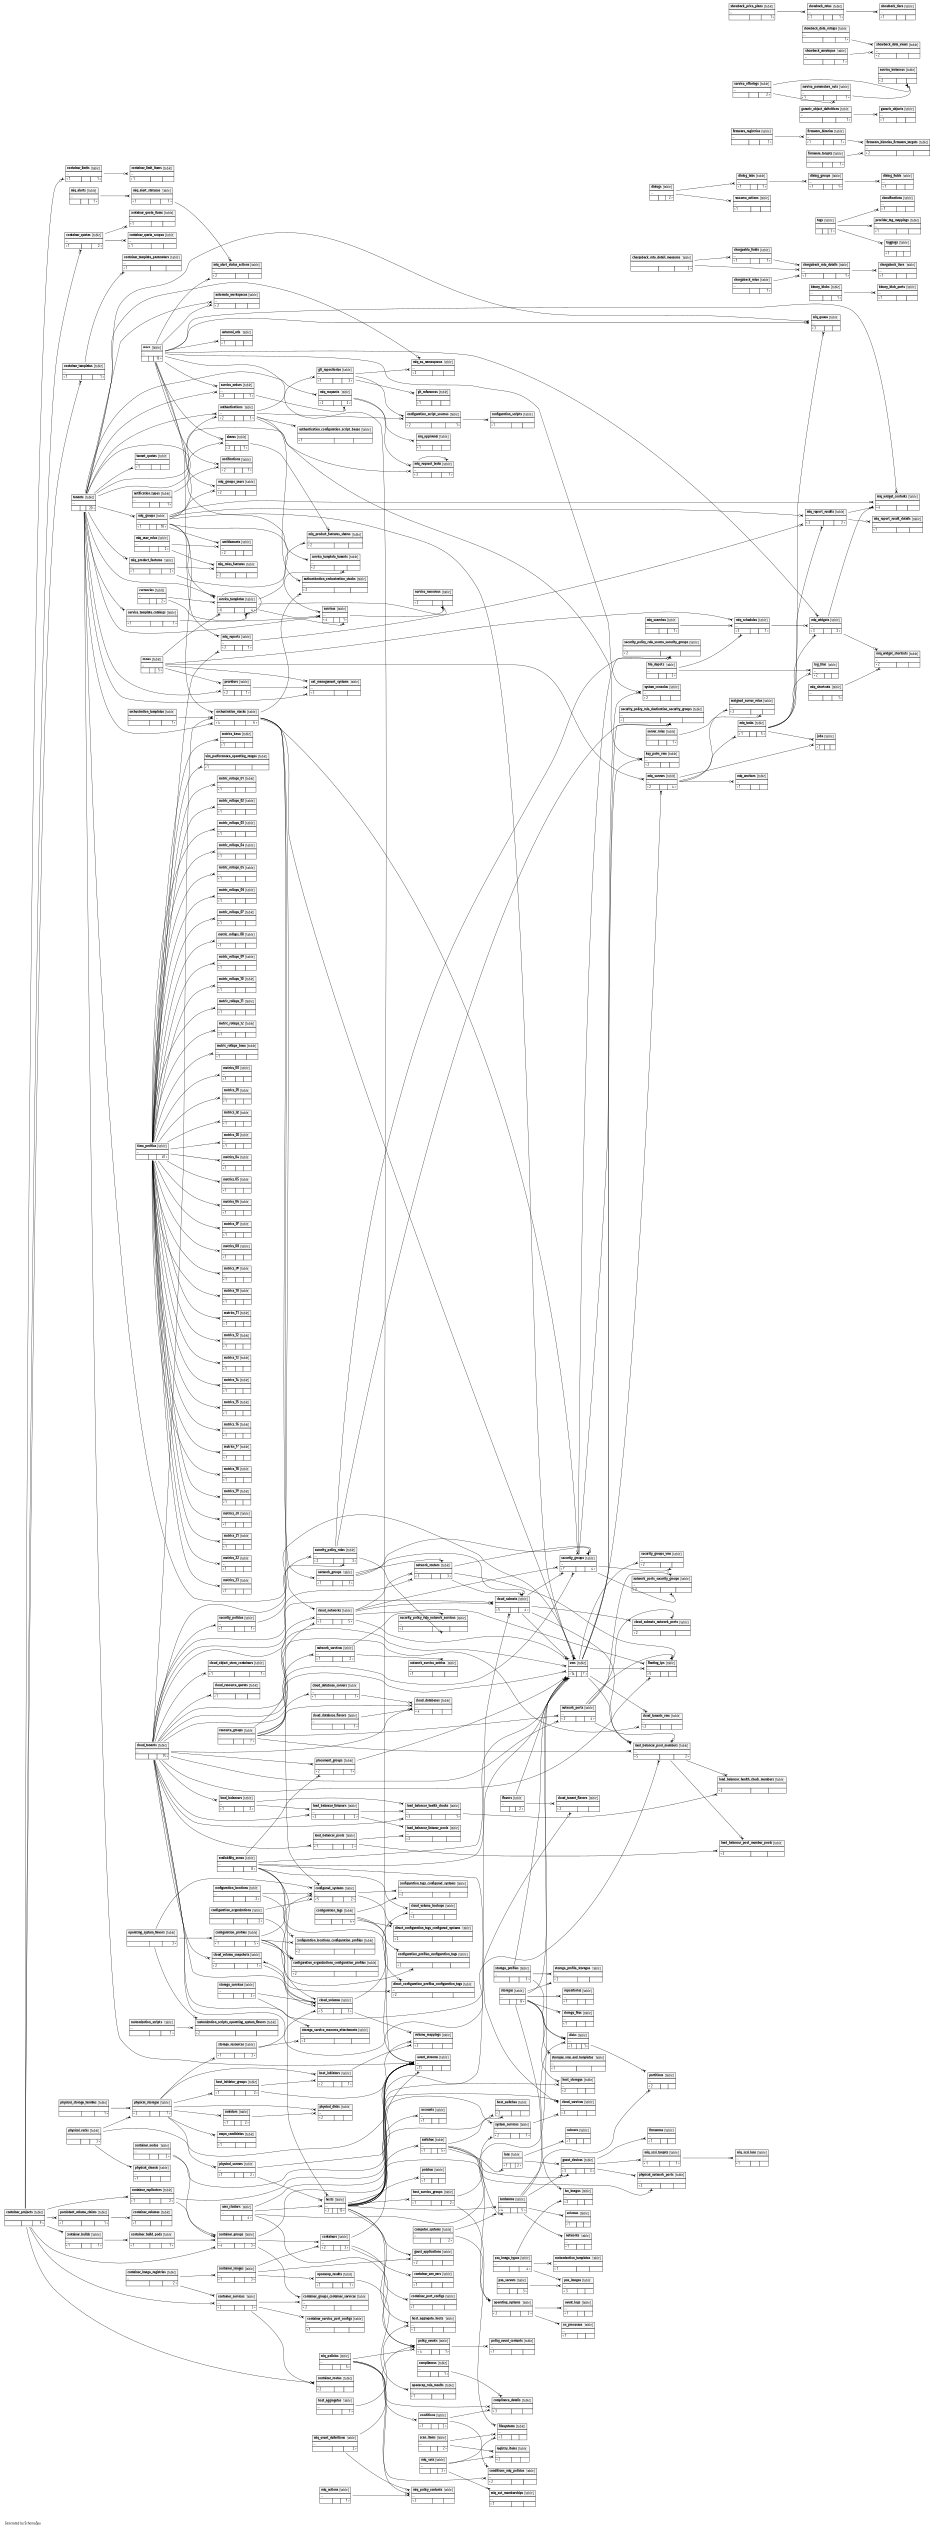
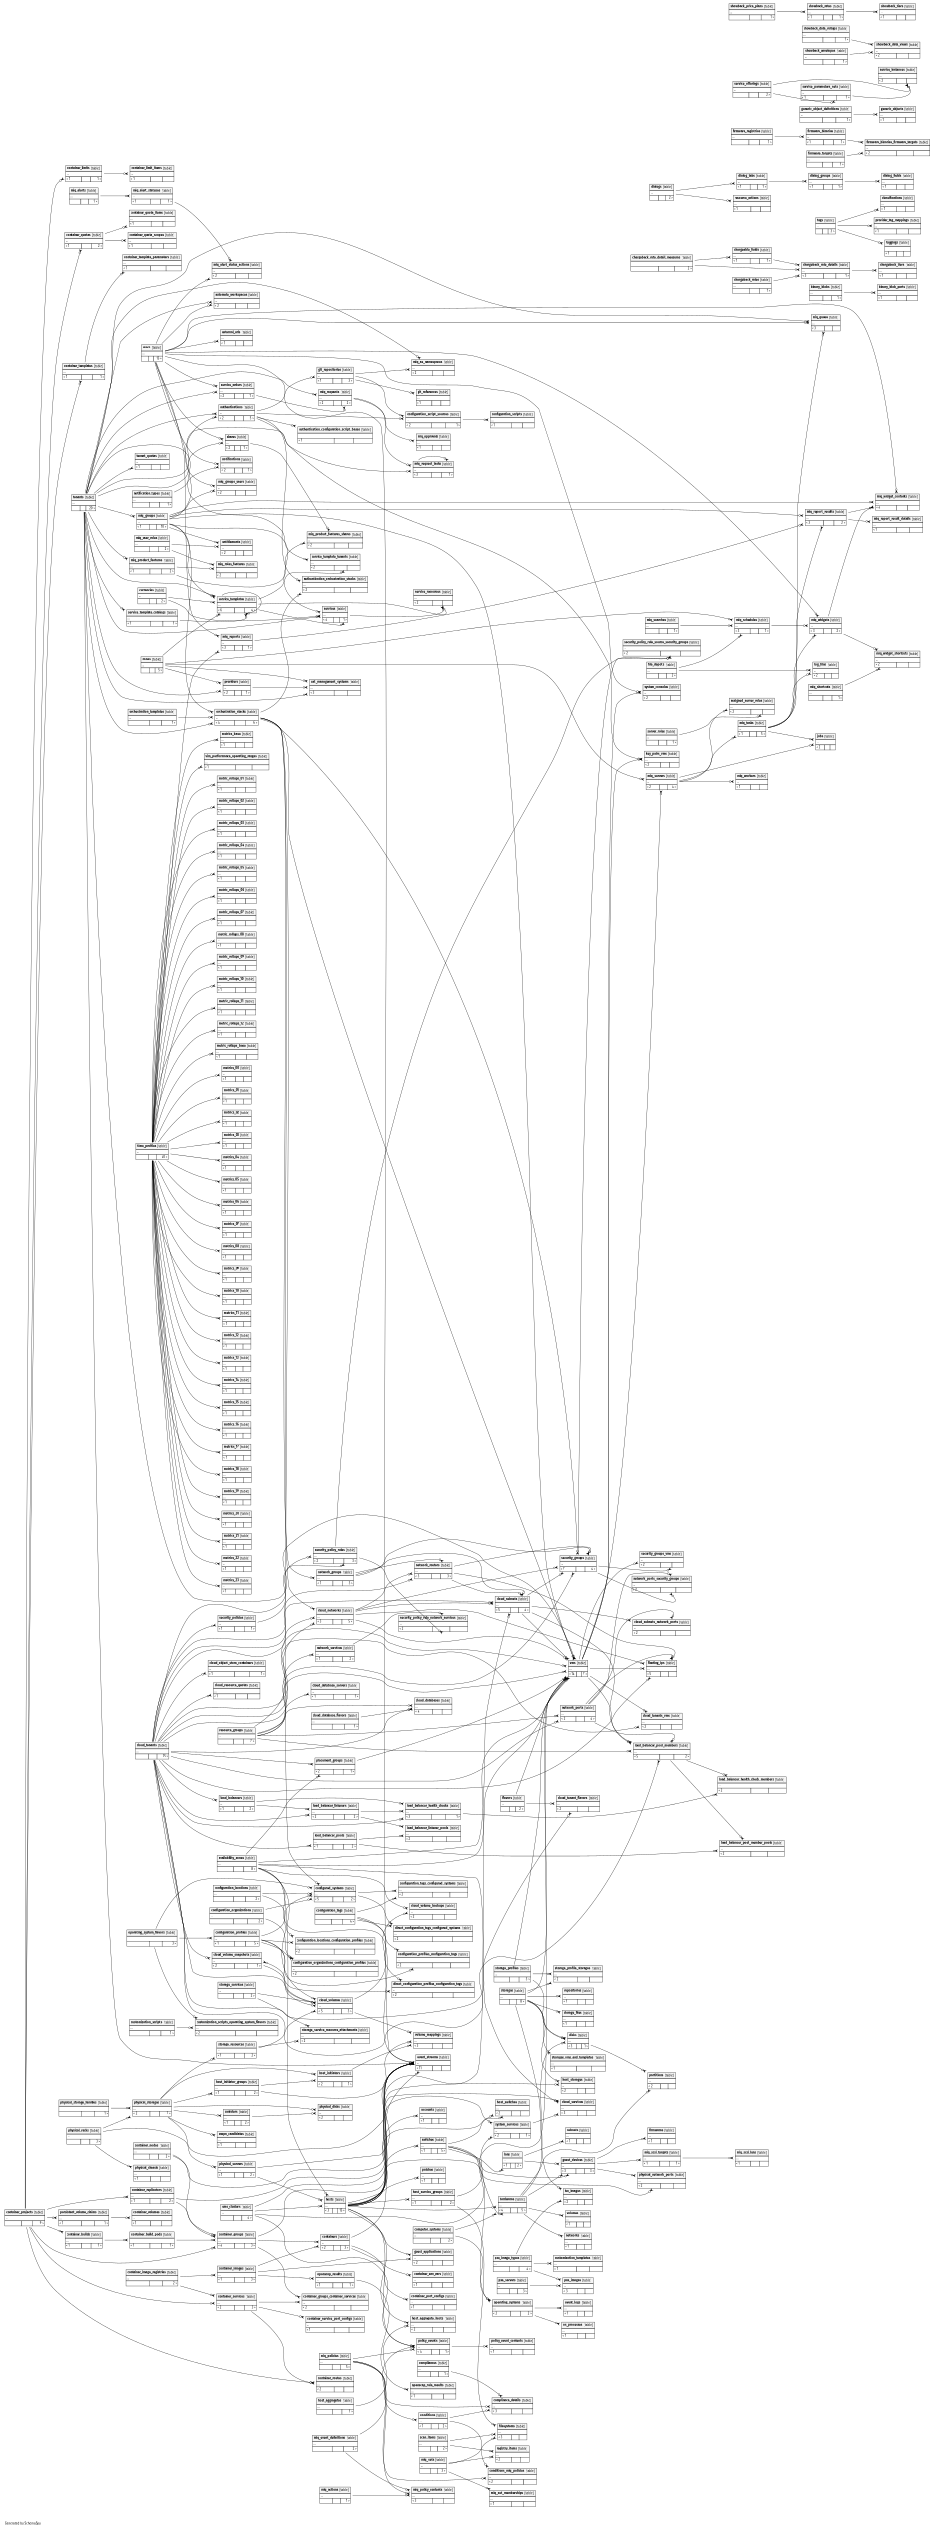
node "security_policy_rule_destination_security_groups": removed
edge "cloud_tenants" -> "orchestration_stacks": removed
node "network_service_entries": removed
edge "cloud_database_servers" -> "cloud_databases": removed
